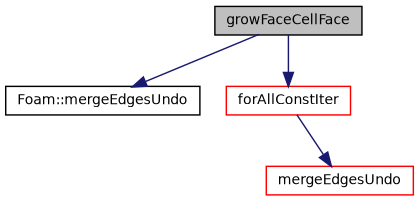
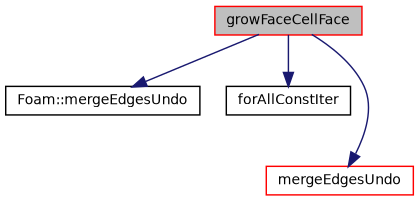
node "growFaceCellFace": color black -> red
node "forAllConstIter": color red -> black
edge "forAllConstIter" -> "mergeEdgesUndo": now "growFaceCellFace" -> "mergeEdgesUndo"
